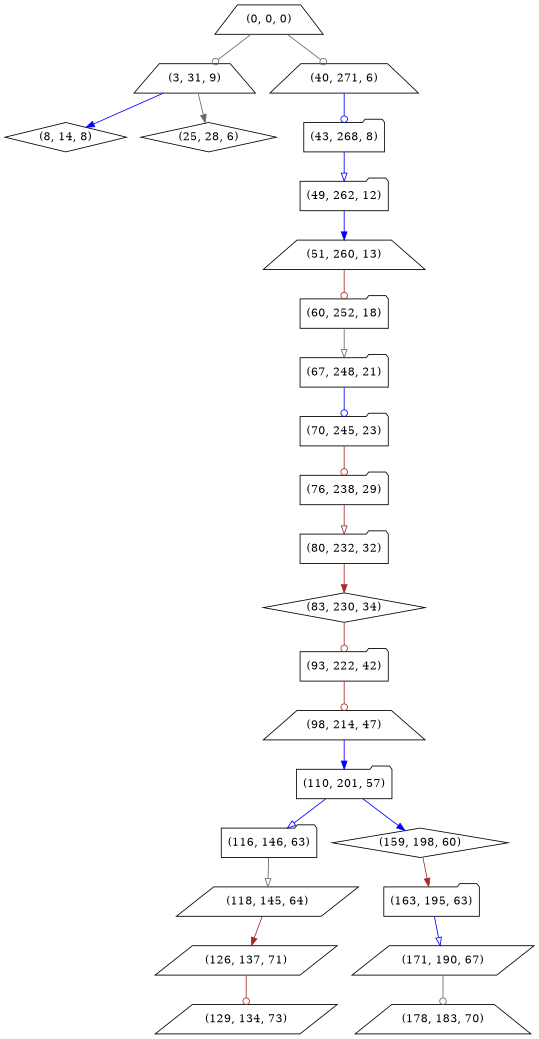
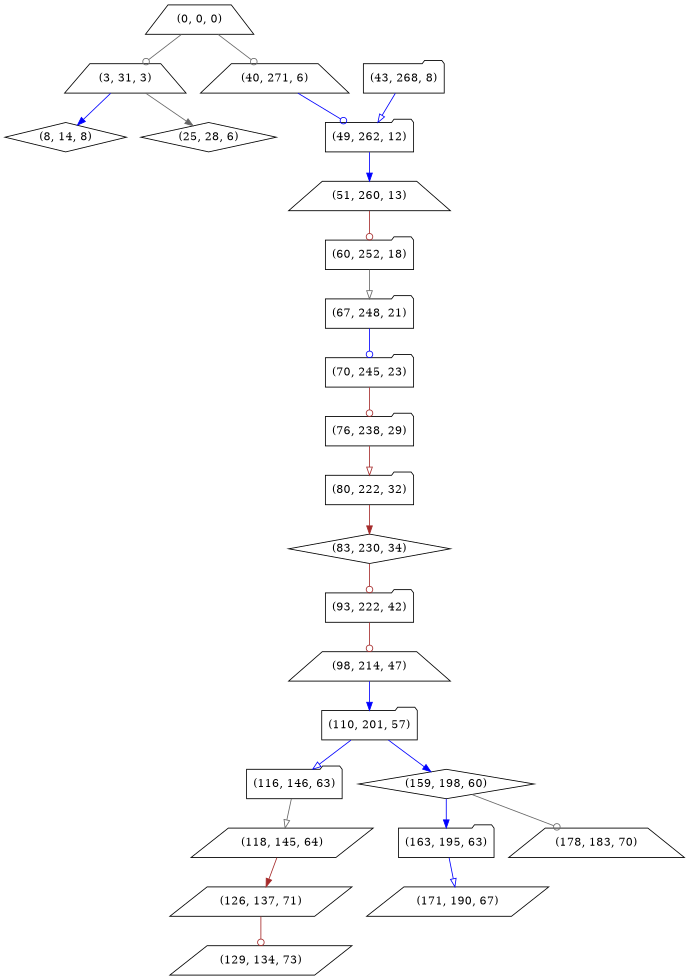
node "(3, 31, 9)": label "(3, 31, 9)" -> "(3, 31, 3)"
edge "(40, 271, 6)" -> "(43, 268, 8)": now "(40, 271, 6)" -> "(49, 262, 12)"
node "(80, 232, 32)": label "(80, 232, 32)" -> "(80, 222, 32)"
edge "(159, 198, 60)" -> "(163, 195, 63)": color brown -> blue
edge "(171, 190, 67)" -> "(178, 183, 70)": now "(159, 198, 60)" -> "(178, 183, 70)"
